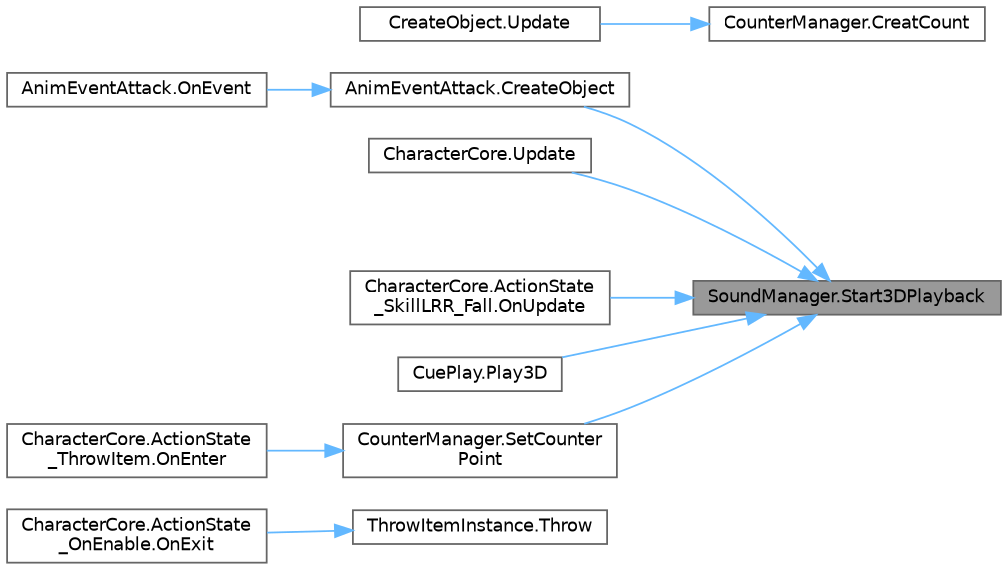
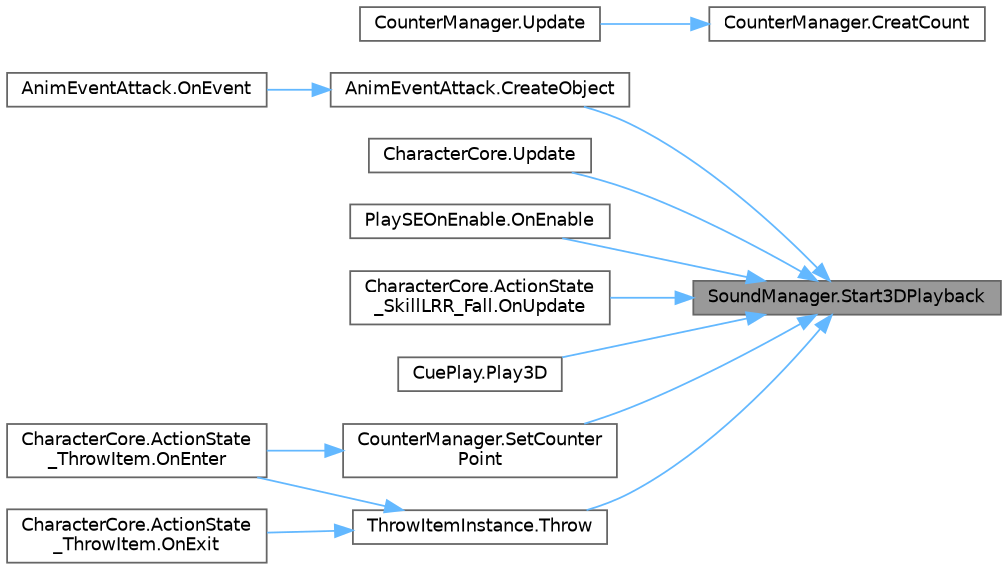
node "CreateObject.Update": label "CreateObject.Update" -> "CounterManager.Update"
node "PlaySEOnEnable.OnEnable": added
edge "ThrowItemInstance.Throw" -> "SoundManager.Start3DPlayback": added
edge "CharacterCore.ActionState _ThrowItem.OnEnter" -> "ThrowItemInstance.Throw": added
node "CharacterCore.ActionState _OnEnable.OnExit": label "CharacterCore.ActionState _OnEnable.OnExit" -> "CharacterCore.ActionState _ThrowItem.OnExit"
